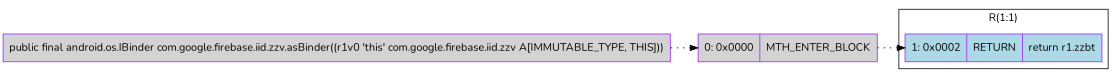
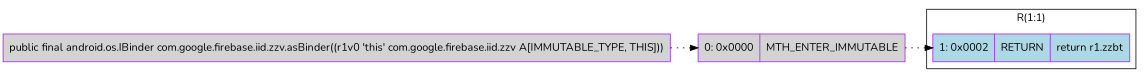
node "0: 0x0000": text "MTH_ENTER_BLOCK" -> "MTH_ENTER_IMMUTABLE"
